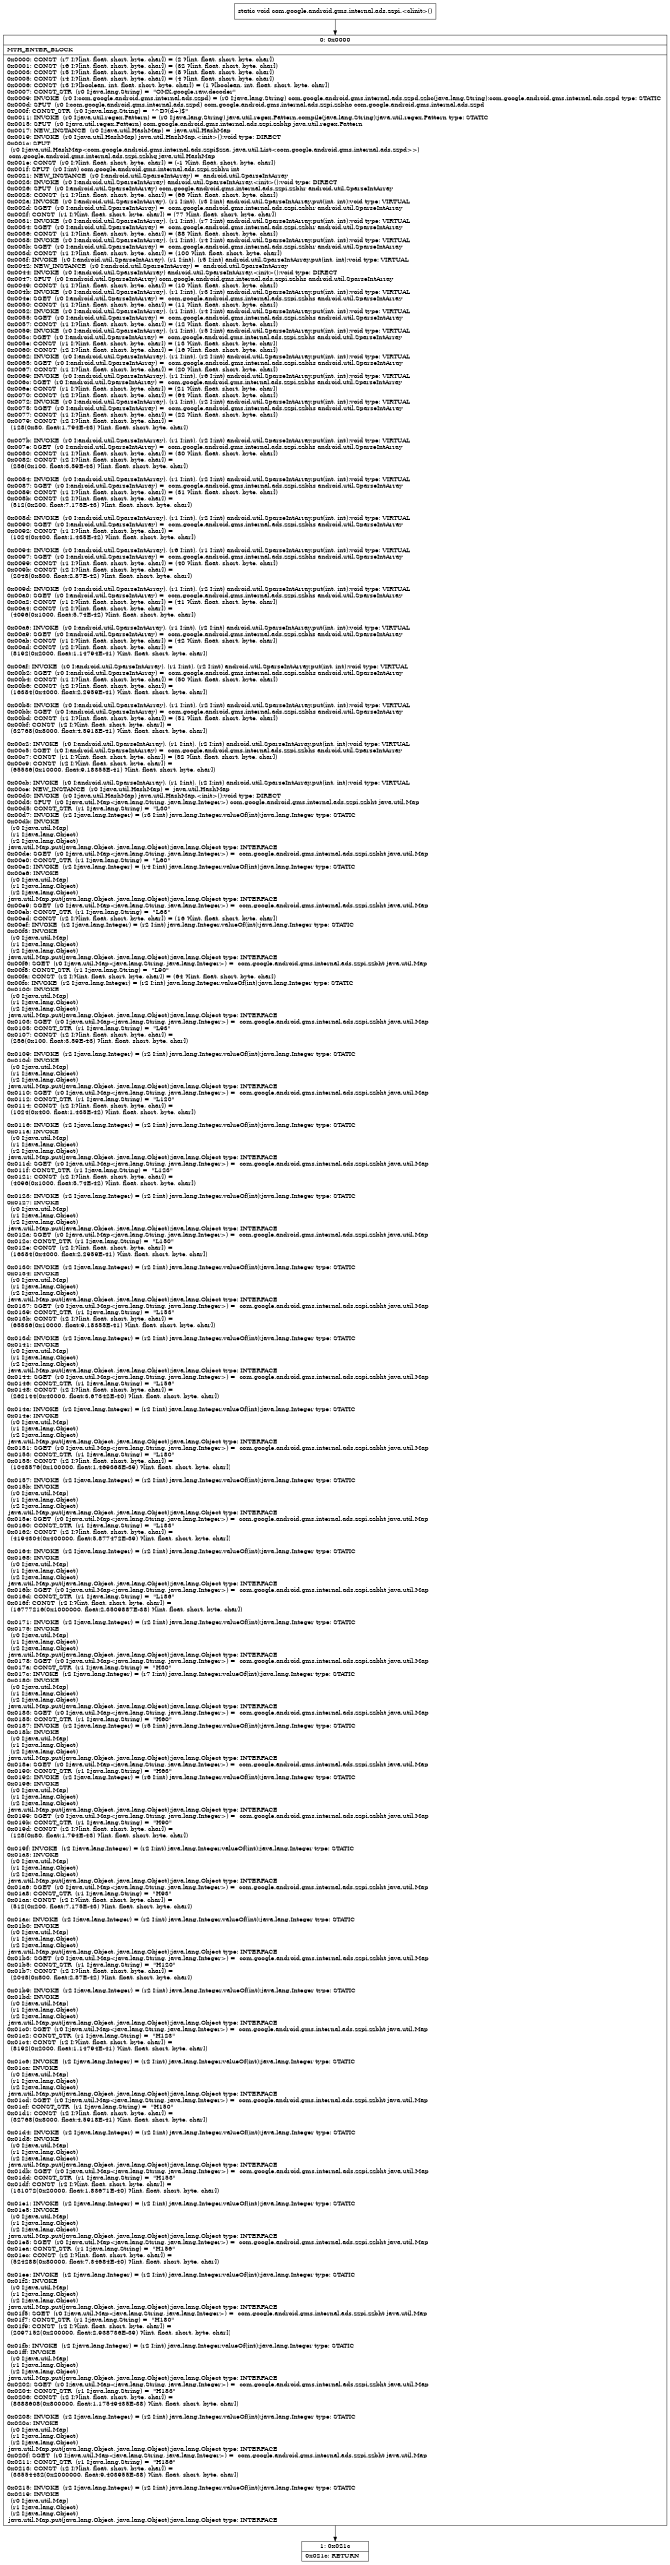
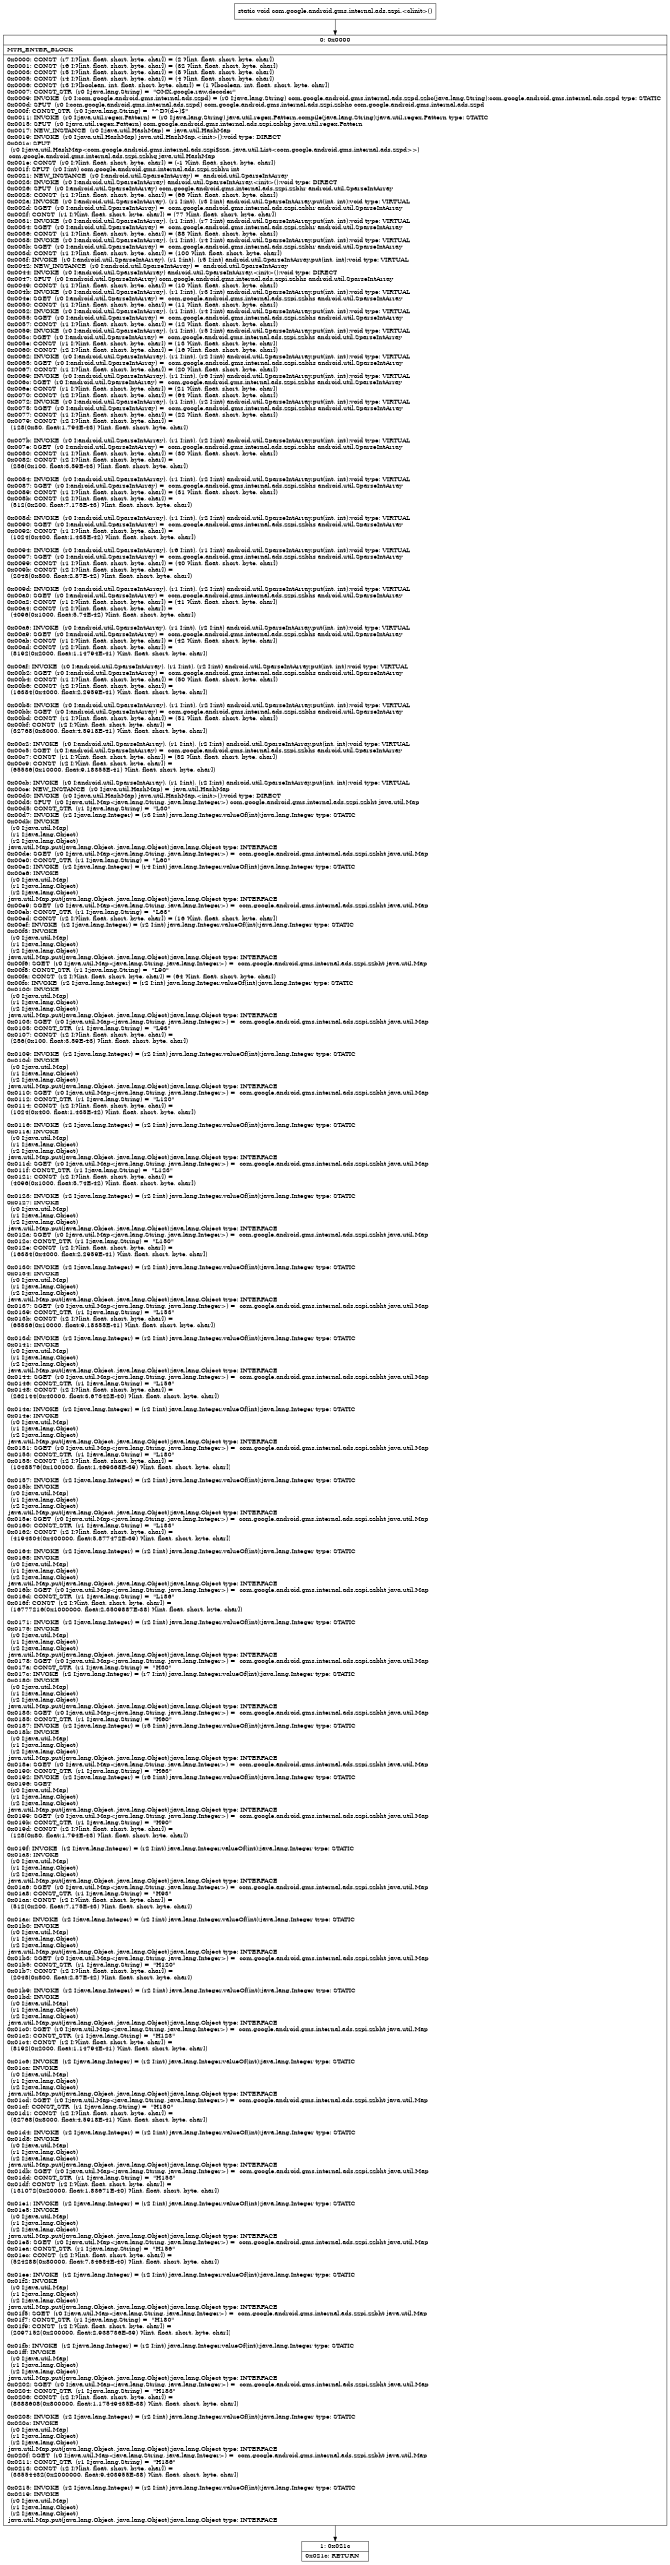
node "0: 0x0000": text "0x0196: INVOKE" -> "0x0196: SGET"
